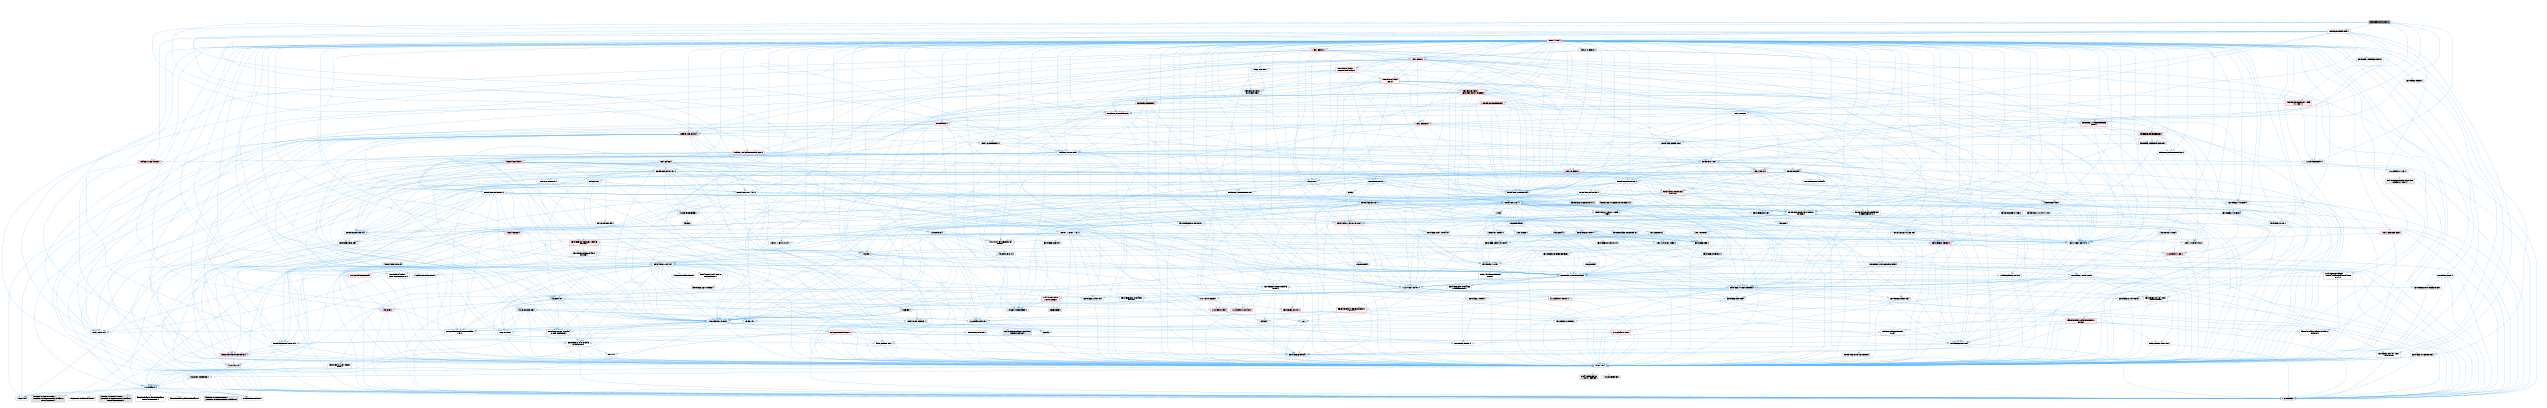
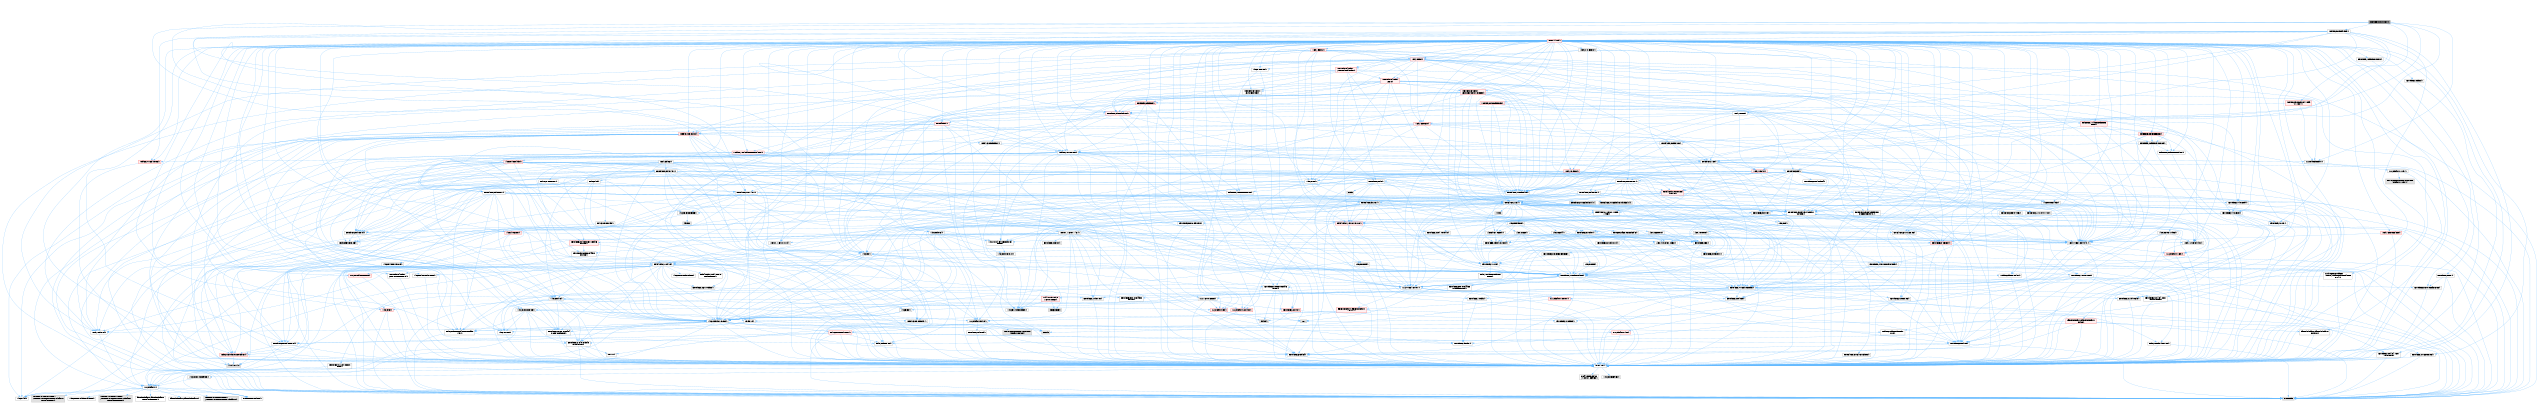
edge "Serialization/Archive.h" -> "Templates/IsSigned.h": now "HAL/PlatformString.h" -> "Templates/IsSigned.h"
